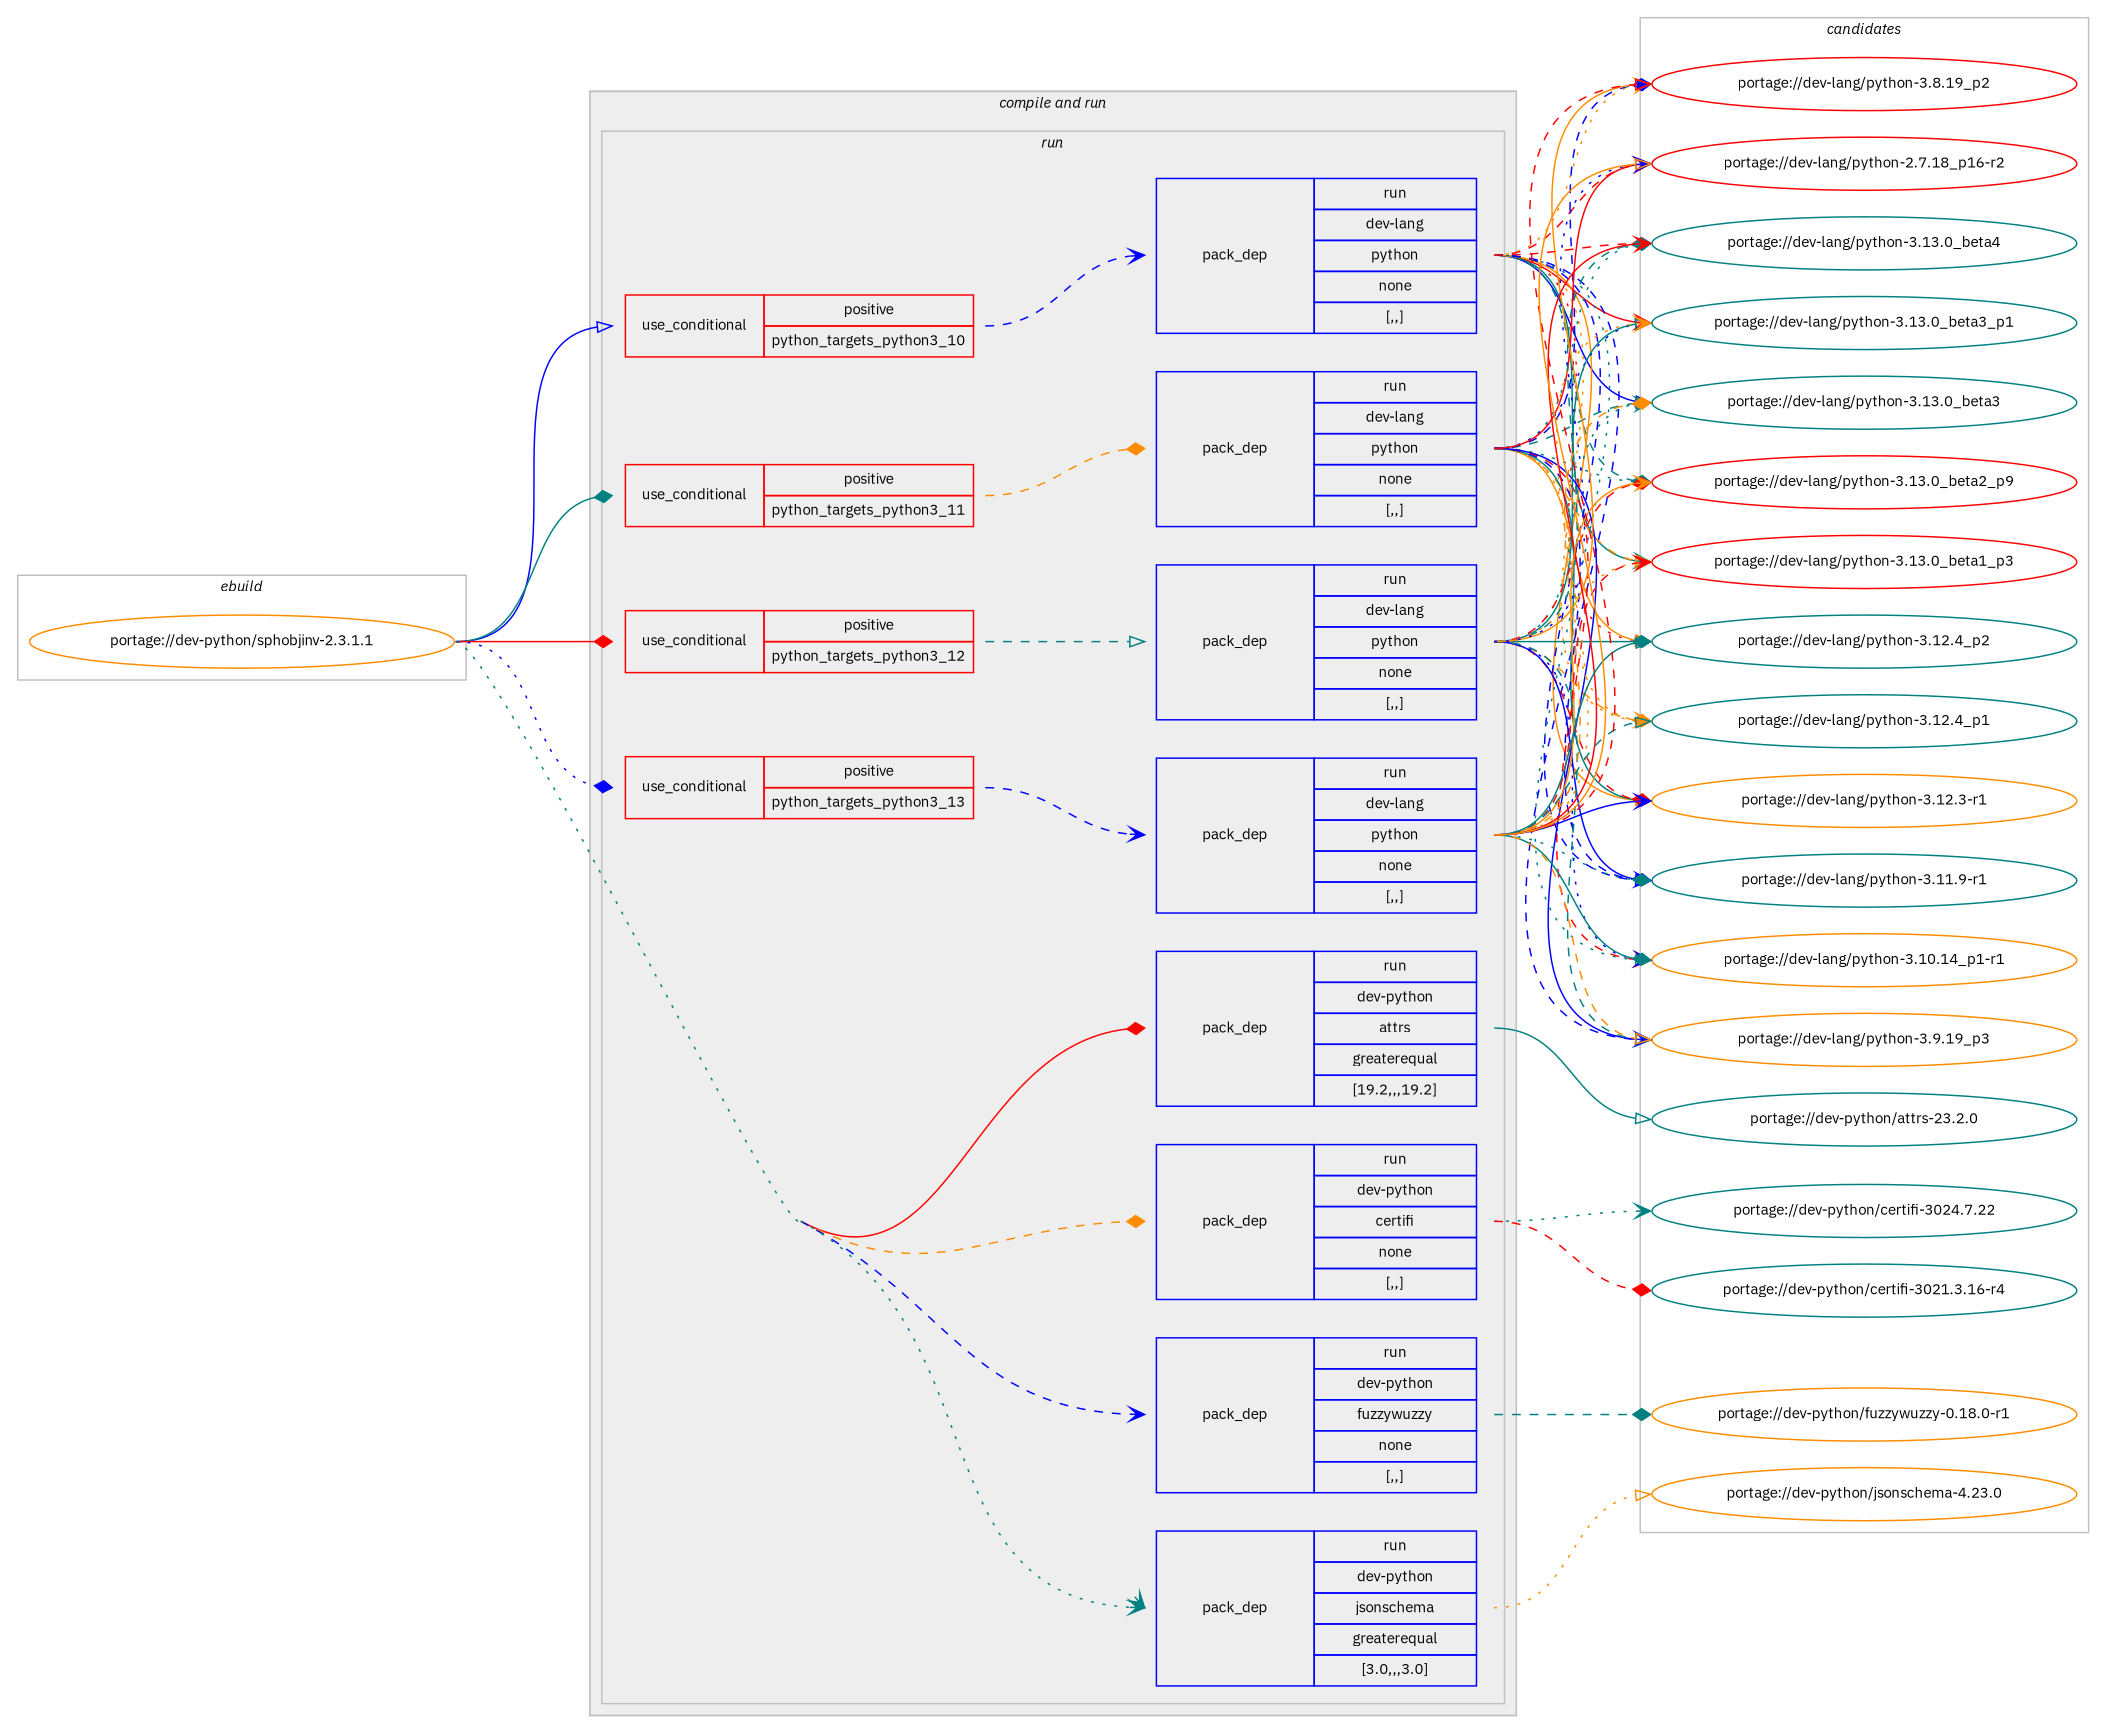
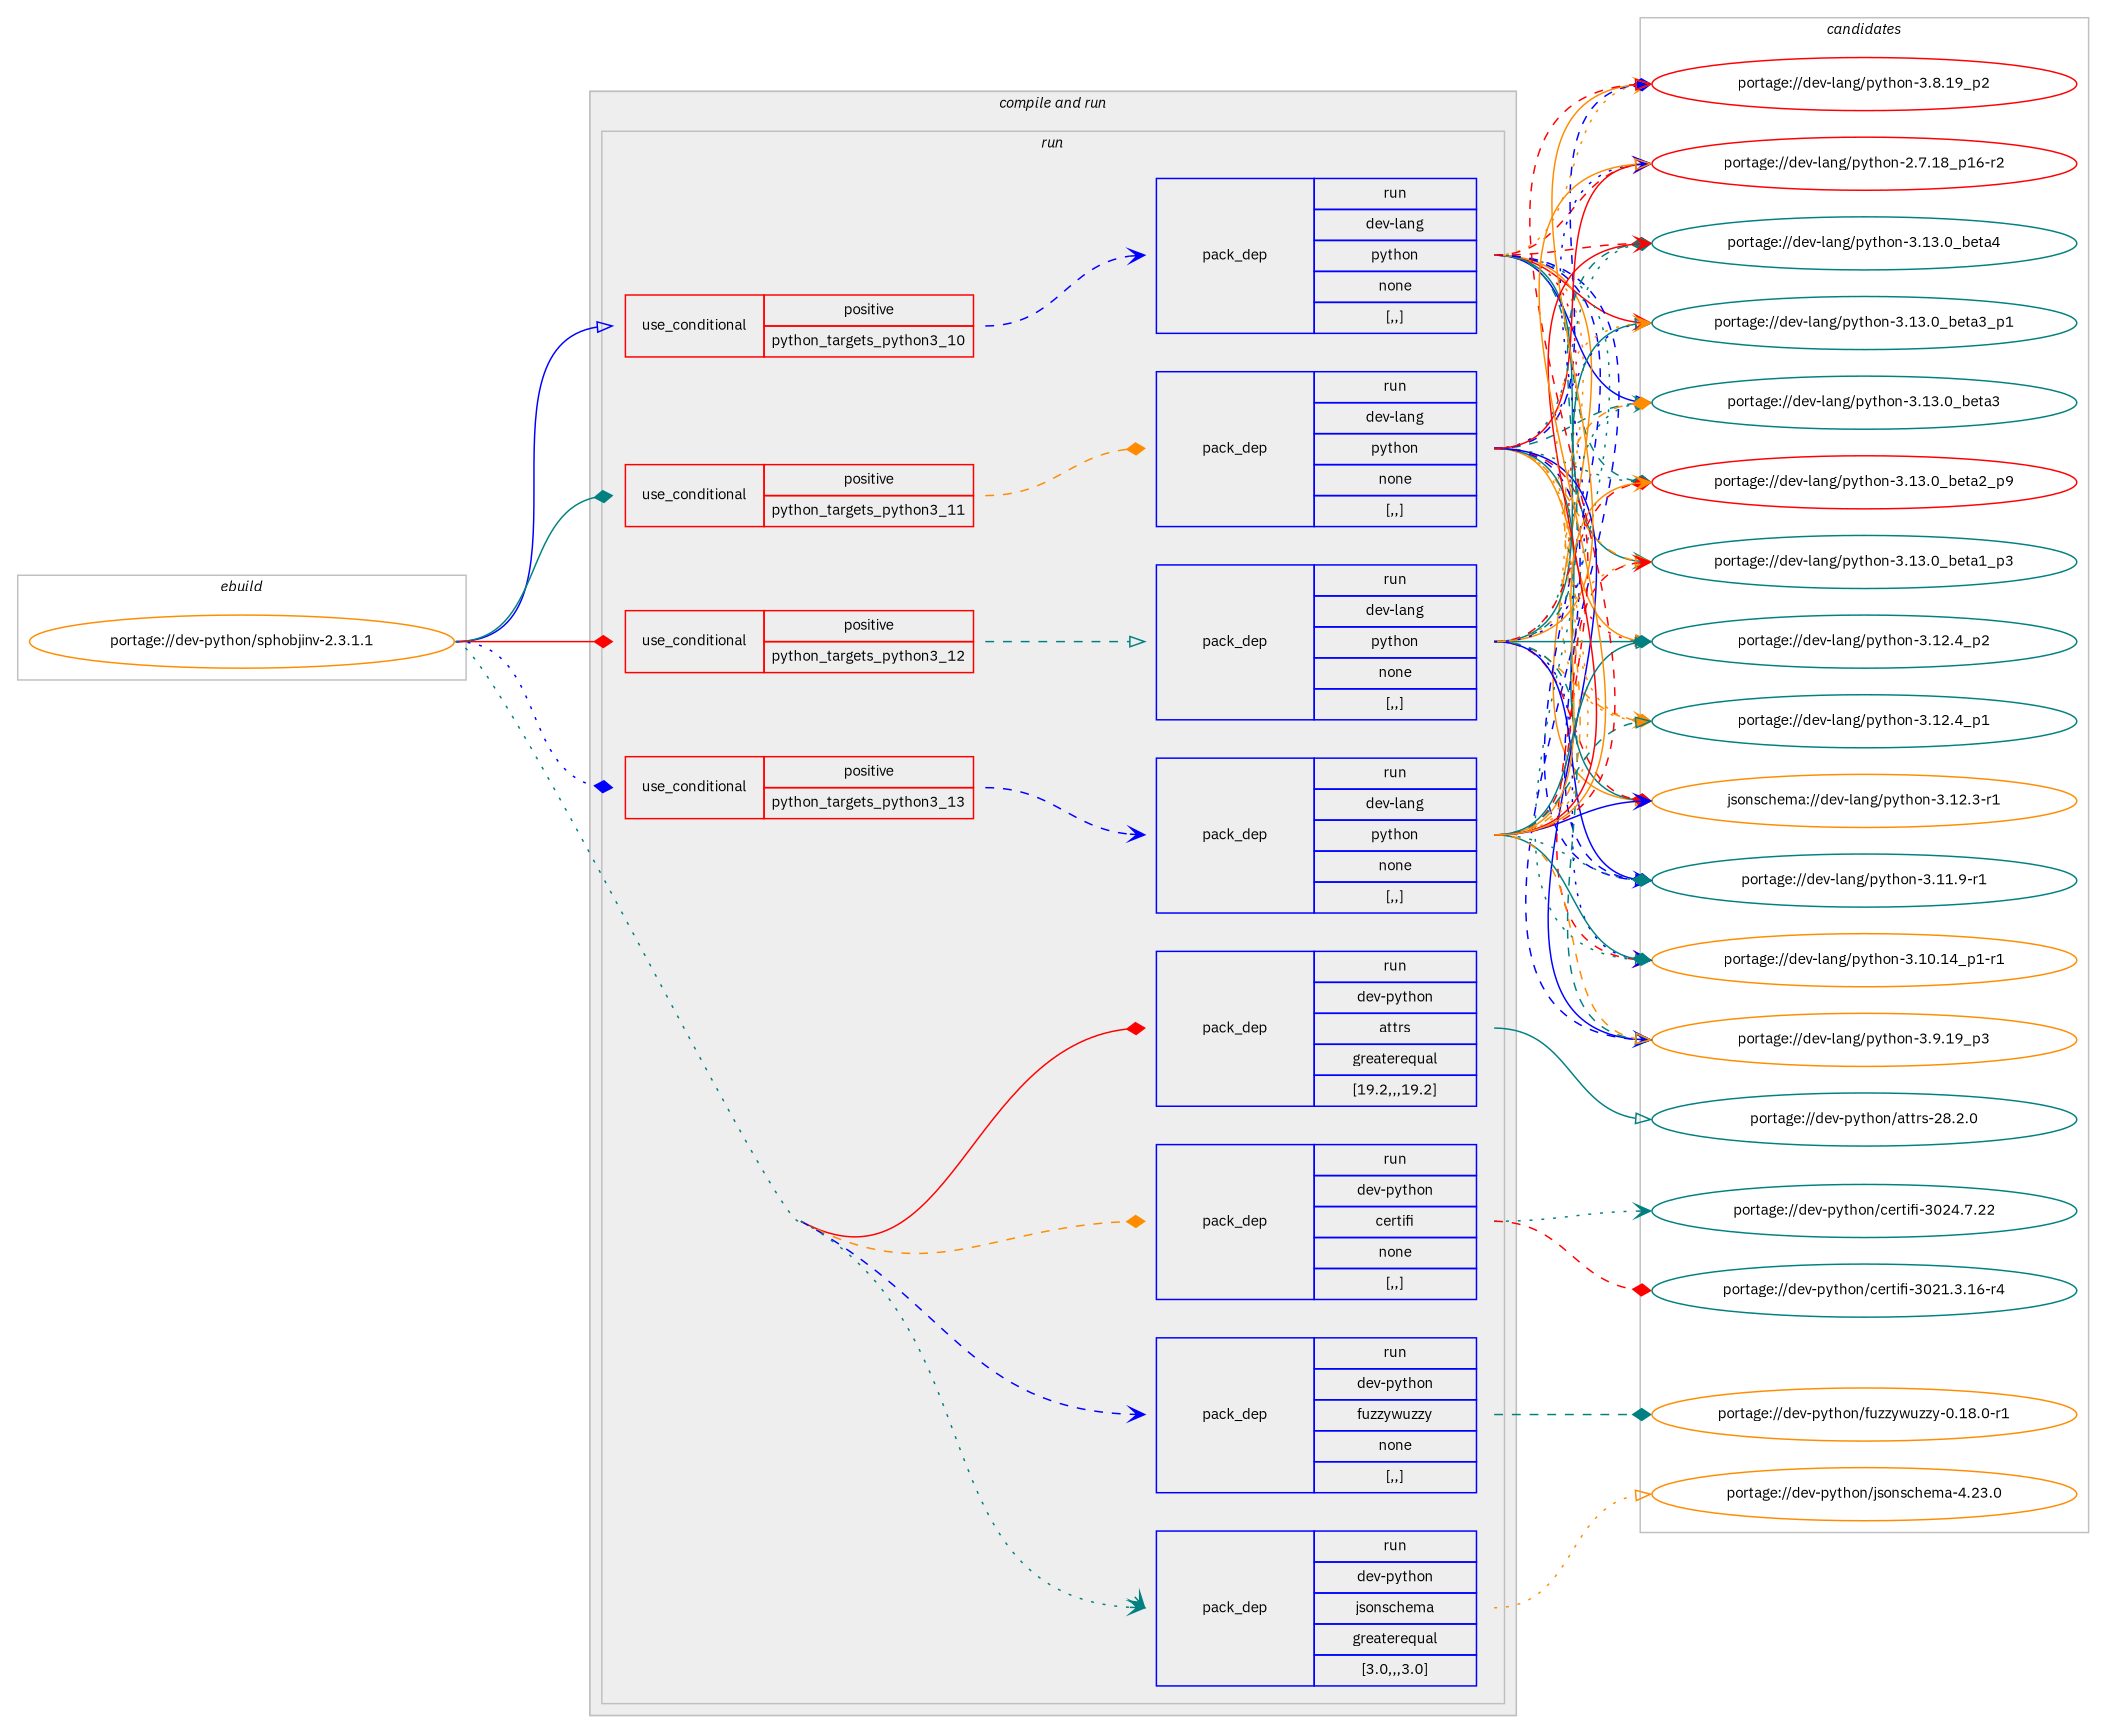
node "portage://dev-lang/python-3.13.0_beta1_p3": color red -> teal
node "portage://dev-lang/python-3.12.3-r1": label "portage://dev-lang/python-3.12.3-r1" -> "jsonschema://dev-lang/python-3.12.3-r1"
node "portage://dev-python/attrs-23.2.0": label "portage://dev-python/attrs-23.2.0" -> "portage://dev-python/attrs-28.2.0"
